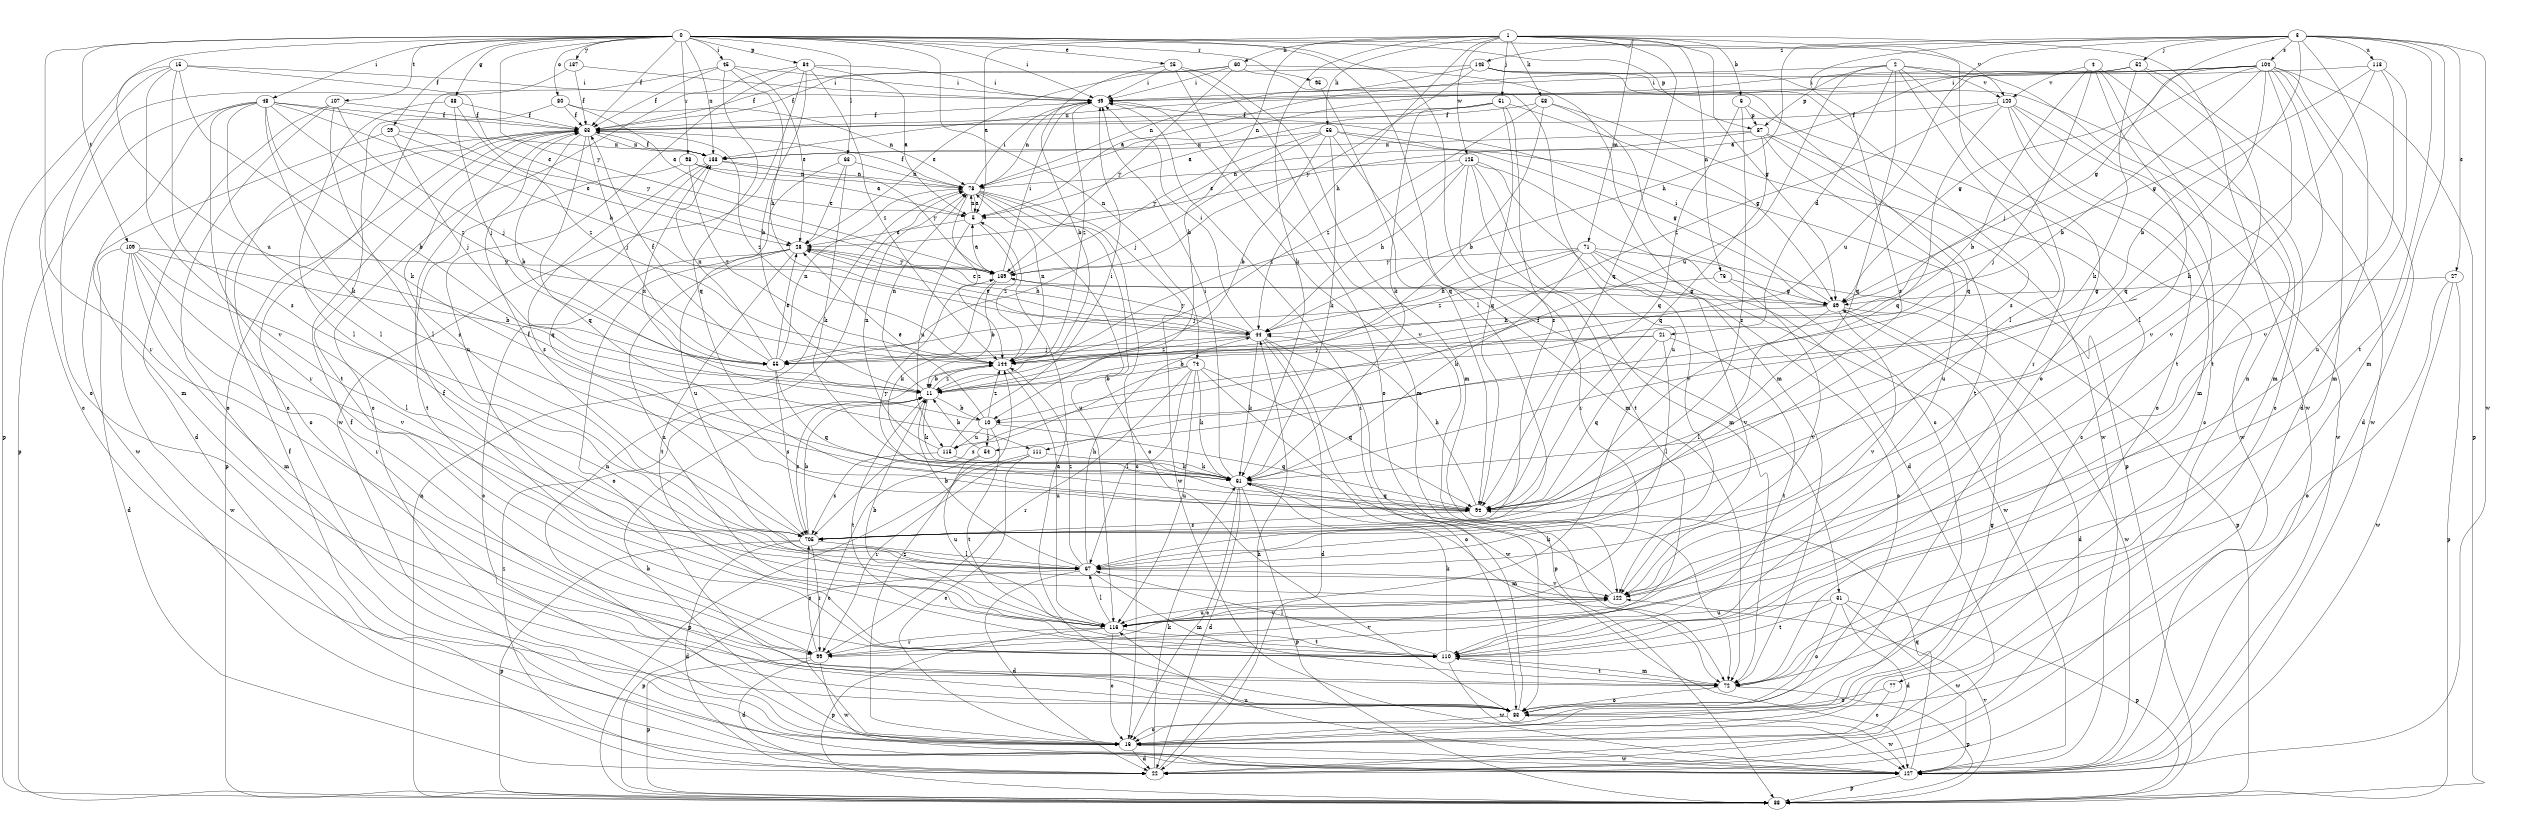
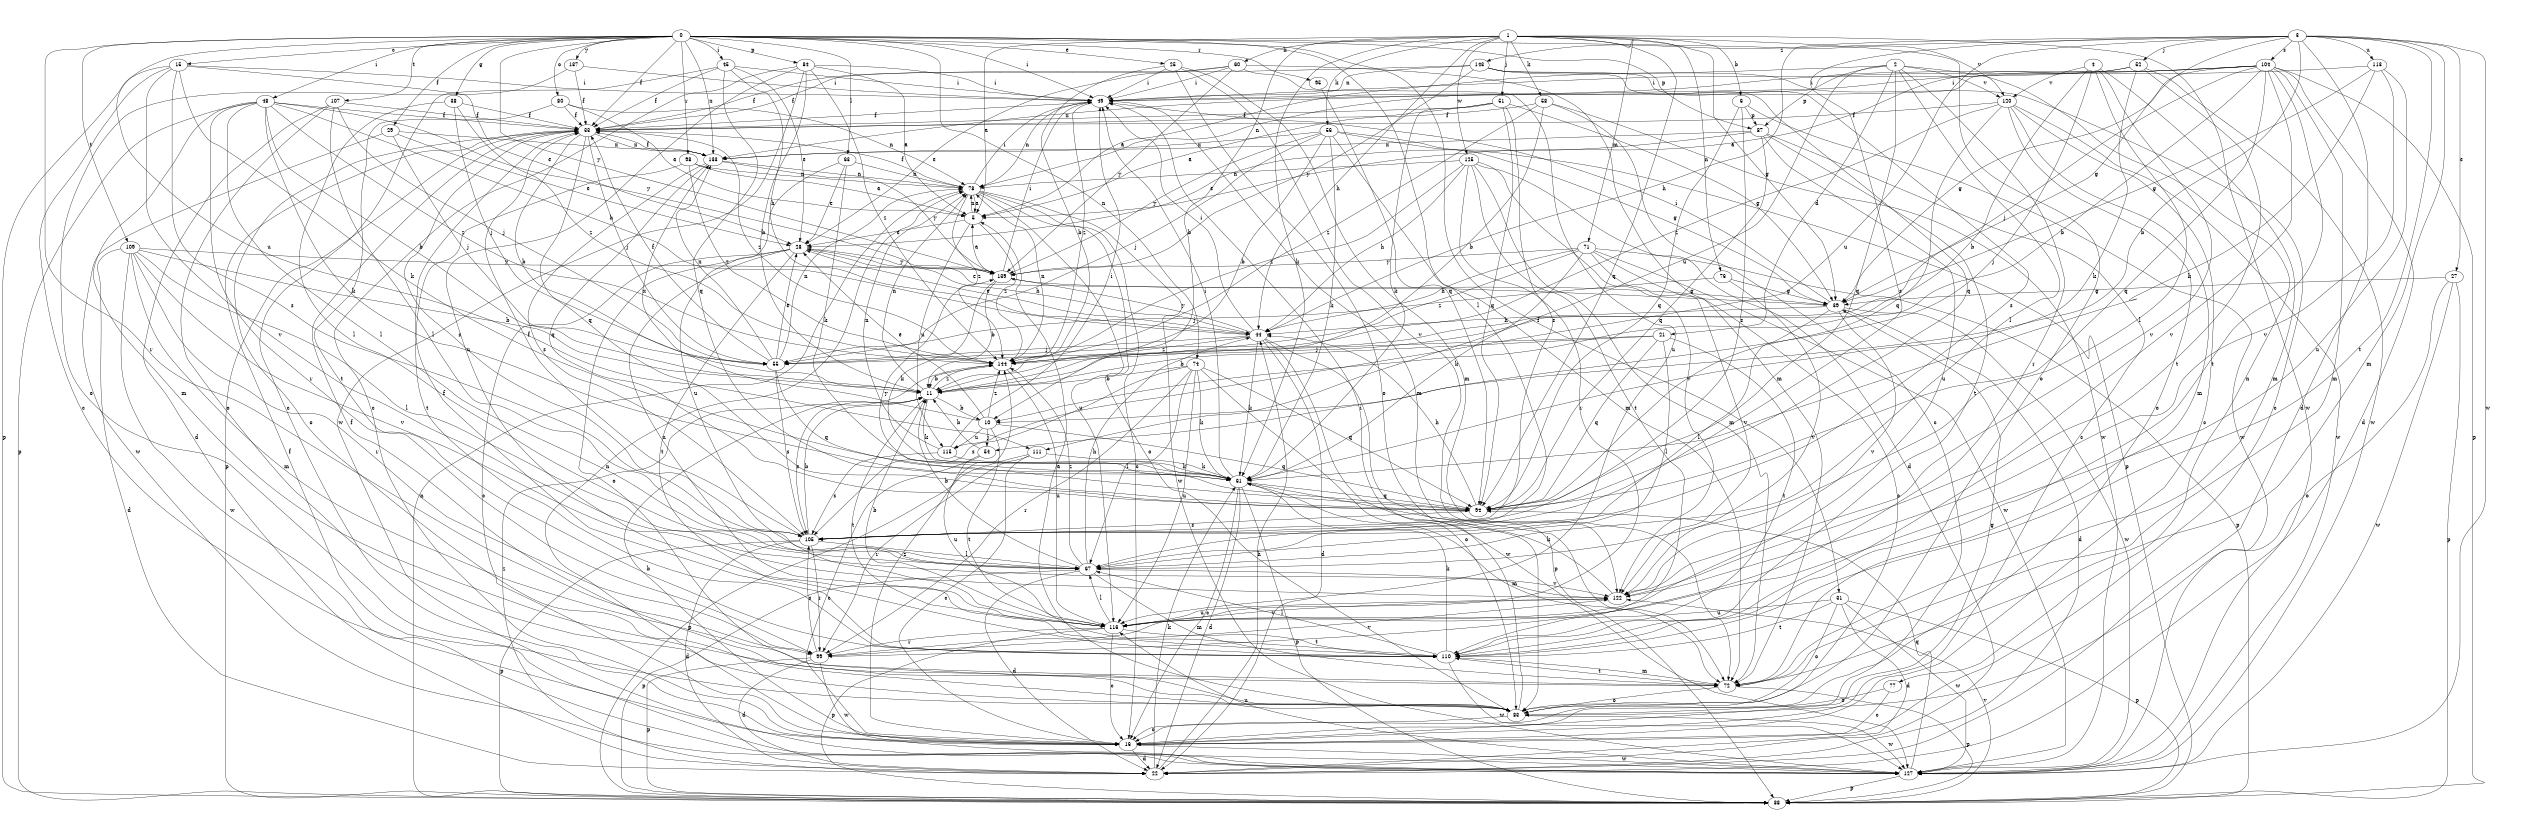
edge "0" -> "15": added, label "c"
edge "143" -> "78": now "143" -> "49"
node "705": label "705" -> "105"
